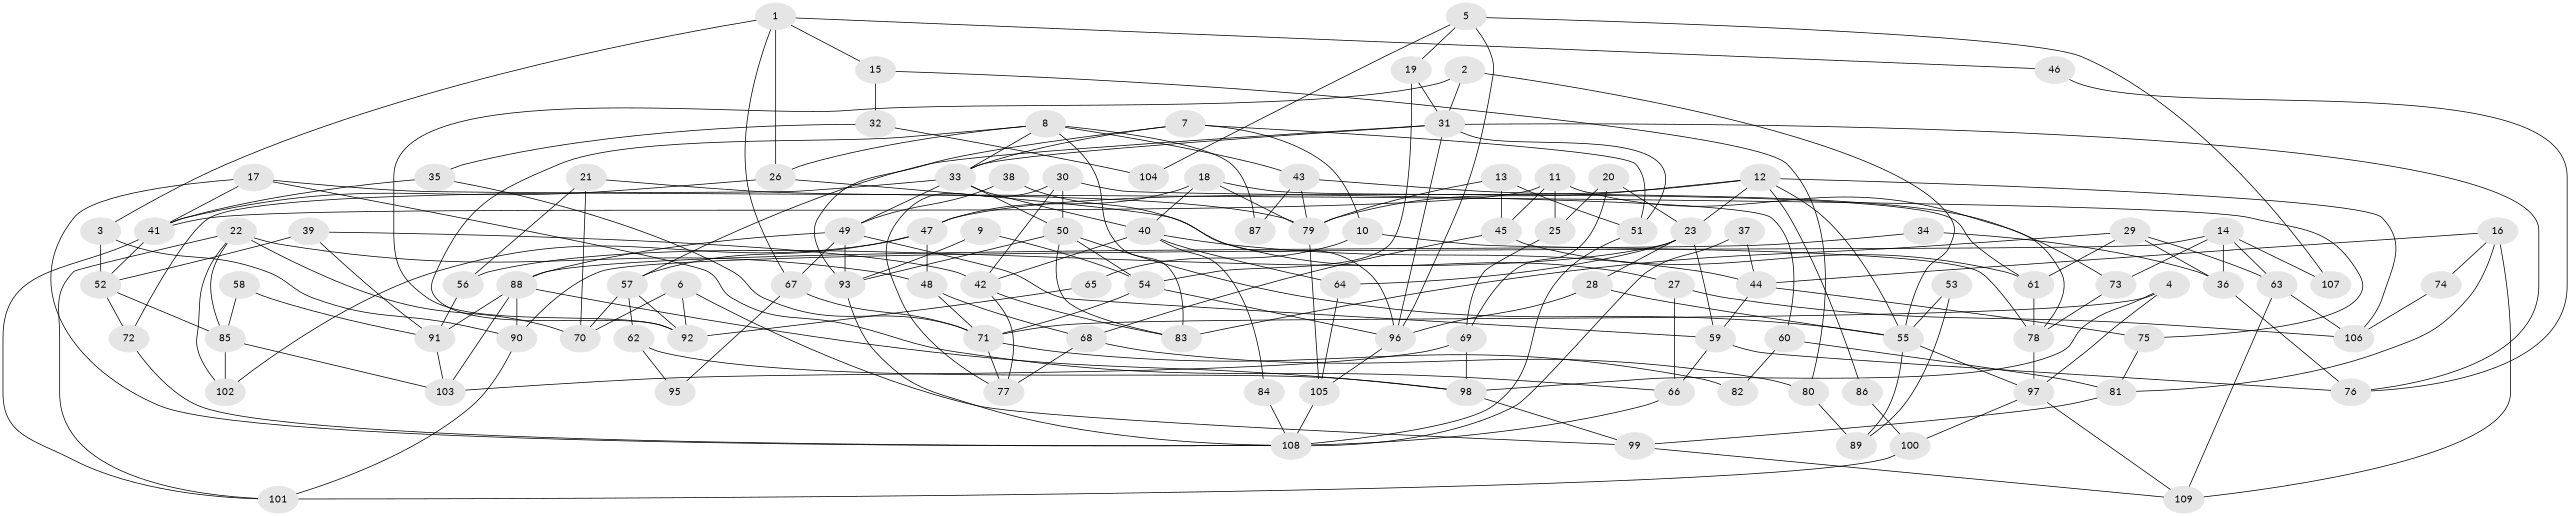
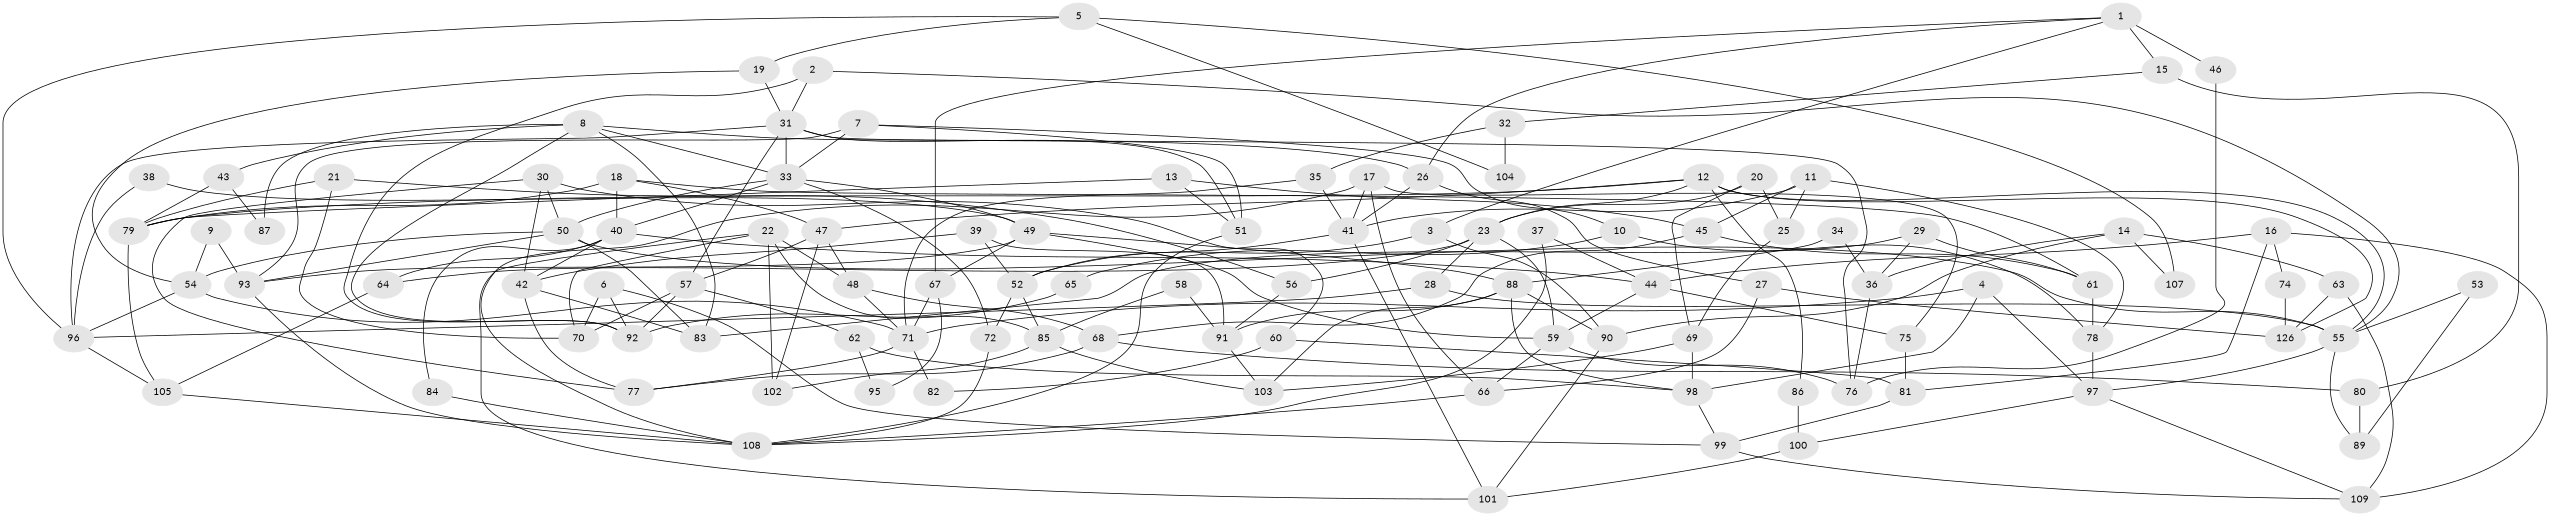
edge "29" -- "63": removed
node "73": removed
node "106": label "106" -> "126"
